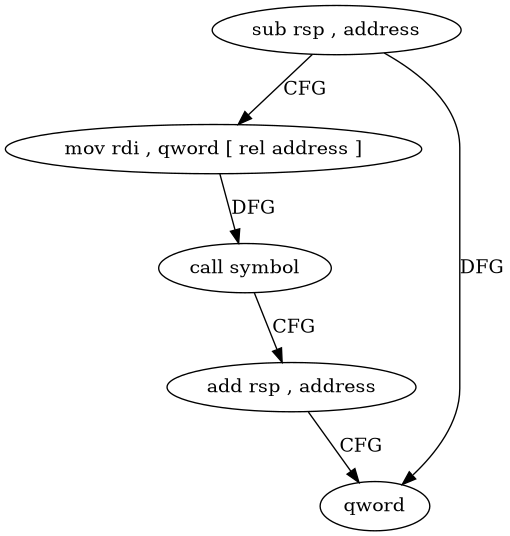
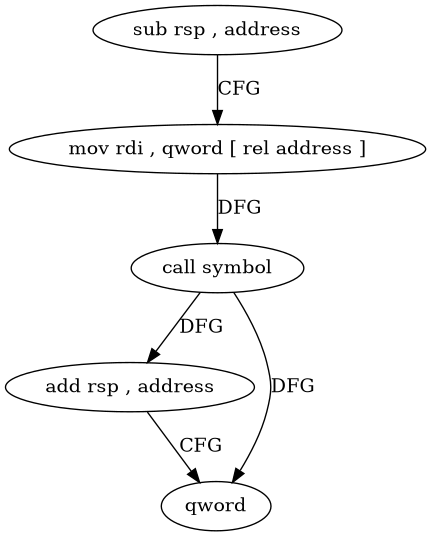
edge "sub rsp , address" -> "qword": now "call symbol" -> "qword"
edge "call symbol" -> "add rsp , address": label "CFG" -> "DFG"
